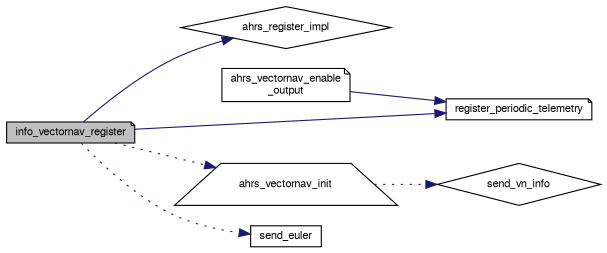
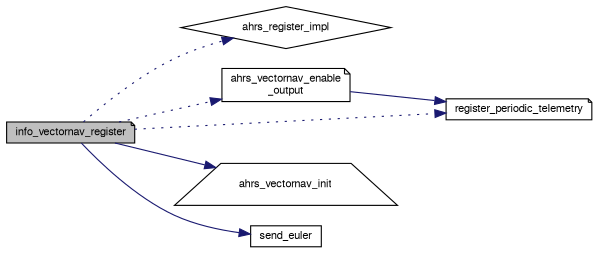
edge "info_vectornav_register" -> "ahrs_register_impl": style solid -> dotted
edge "info_vectornav_register" -> "ahrs_vectornav_enable _output": added
edge "info_vectornav_register" -> "register_periodic_telemetry": style solid -> dotted
edge "info_vectornav_register" -> "ahrs_vectornav_init": style dotted -> solid
node "send_vn_info": removed
edge "info_vectornav_register" -> "send_euler": style dotted -> solid
